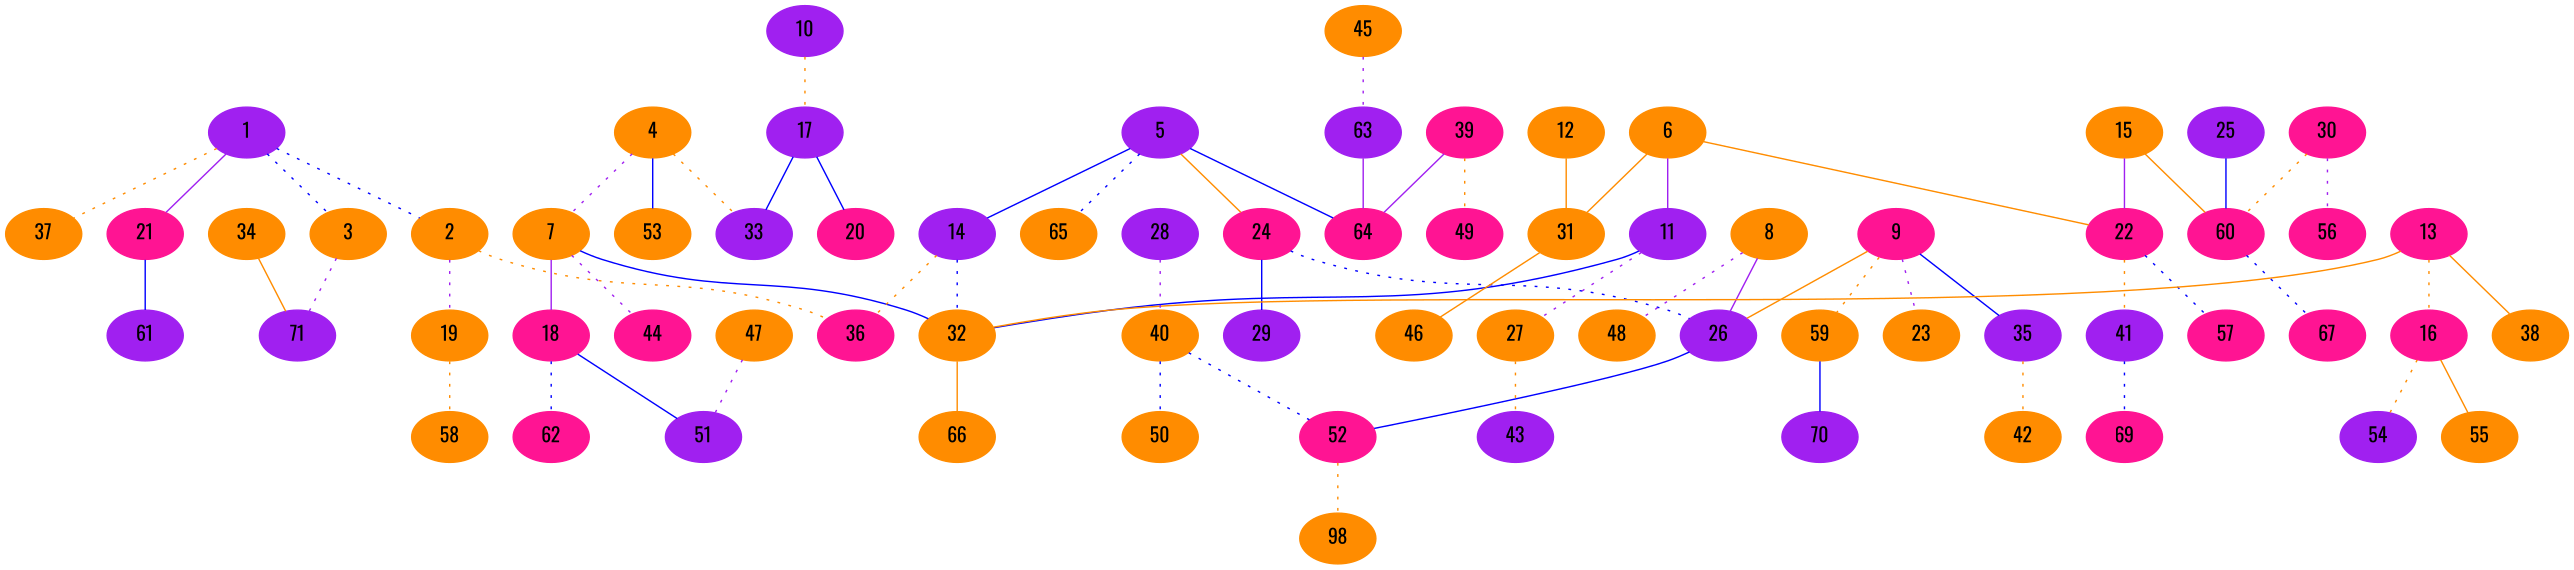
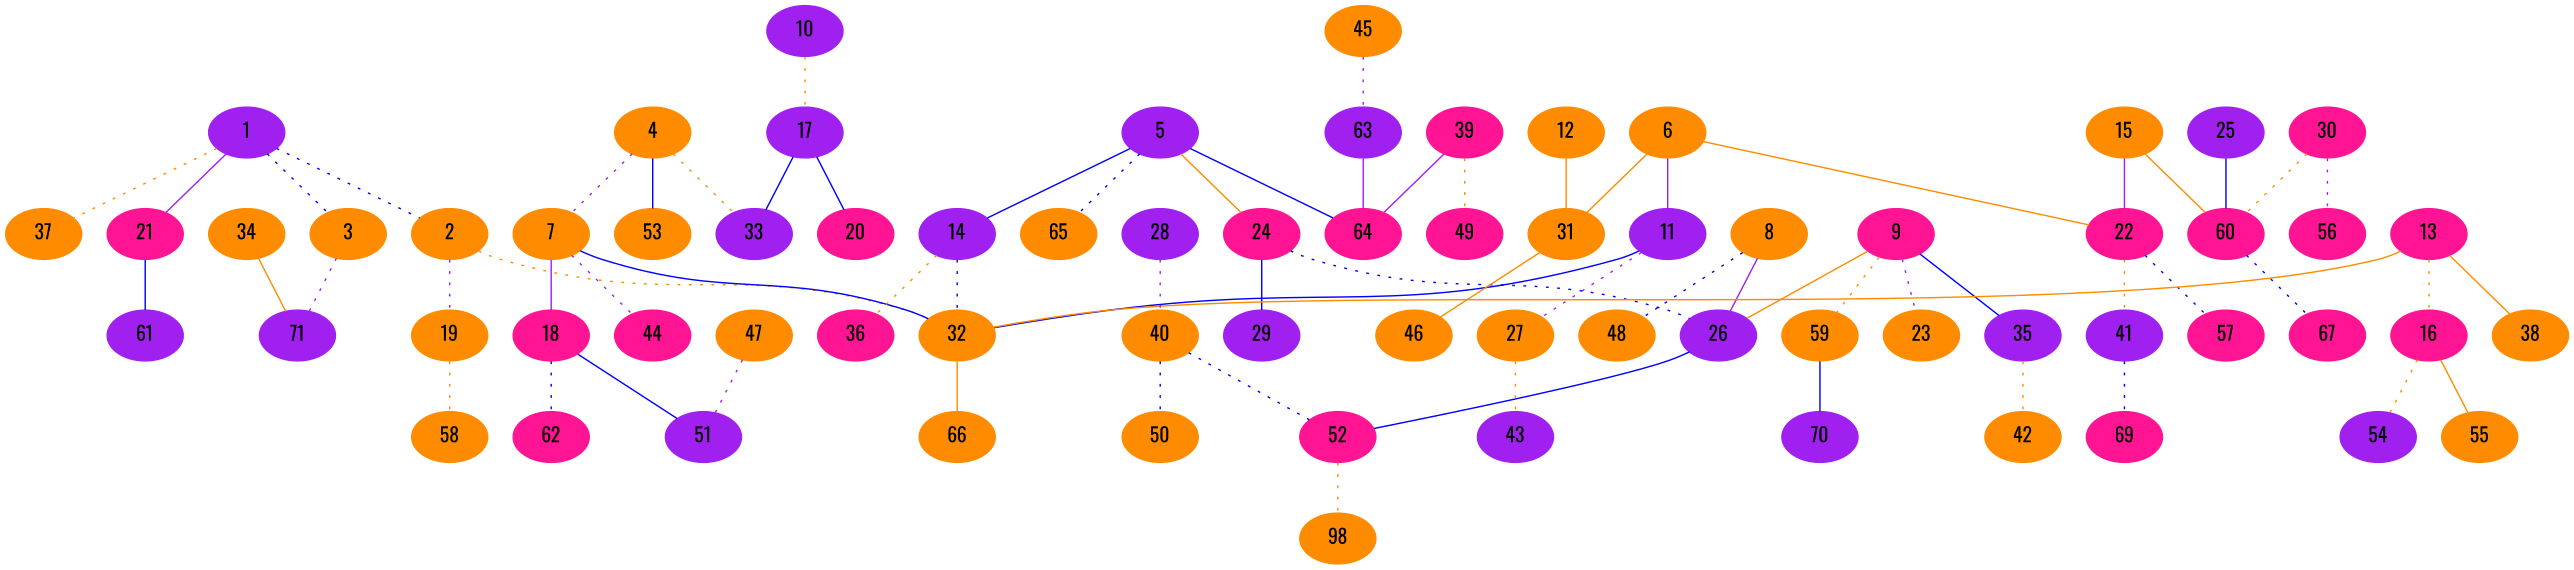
edge "2" -- "36": now "2" -- "32"
edge "8" -- "48": color purple -> blue
